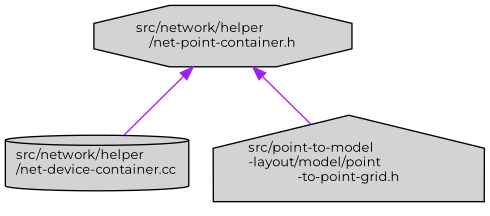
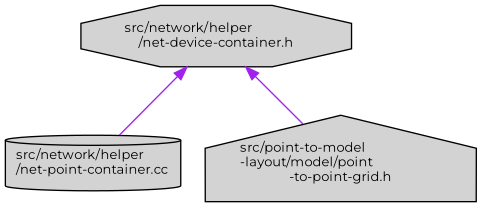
node "src/network/helper /net-point-container.h": label "src/network/helper /net-point-container.h" -> "src/network/helper /net-device-container.h"
node "src/network/helper /net-device-container.cc": label "src/network/helper /net-device-container.cc" -> "src/network/helper /net-point-container.cc"
